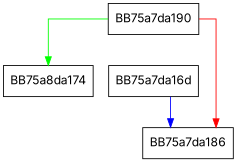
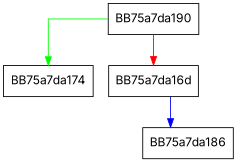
edge "BB75a7da190" -> "BB75a7da186": now "BB75a7da190" -> "BB75a7da16d"
node "BB75a8da174": label "BB75a8da174" -> "BB75a7da174"
